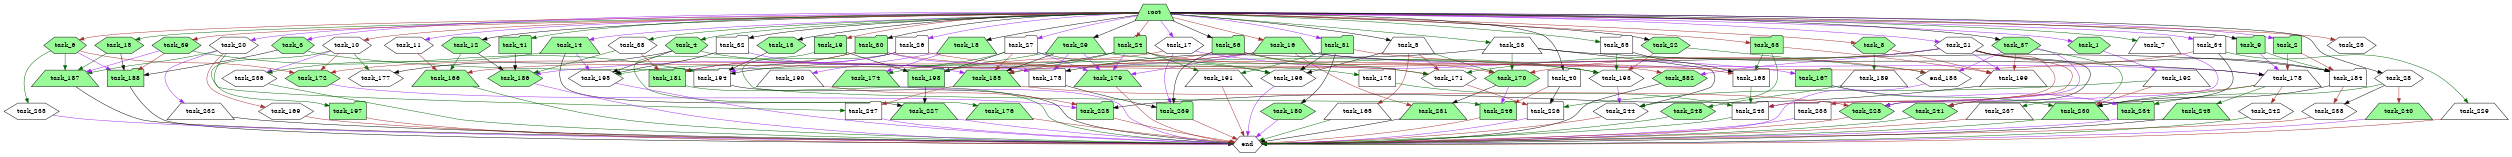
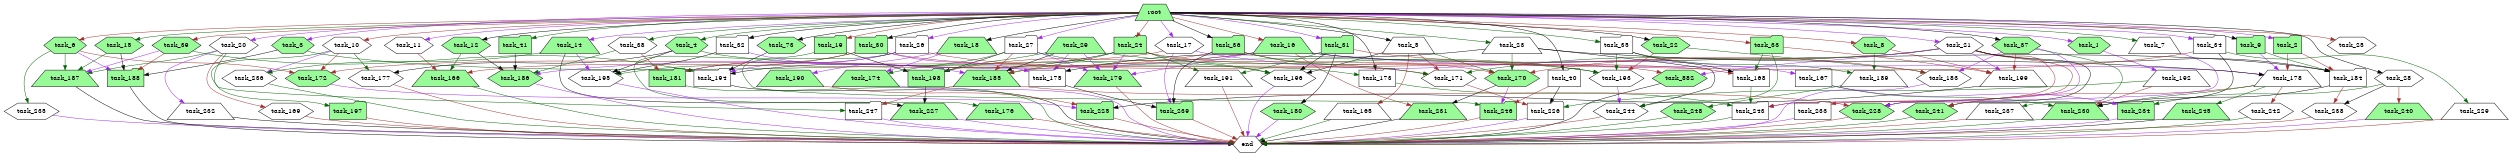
edge "root" -> "task_29": now "root" -> "task_173"
node "task_13": label "task_13" -> "task_73"
edge "task_35" -> "task_189": added
node "task_190": fillcolor white -> palegreen
node "task_167": fillcolor palegreen -> white
node "end_183": label "end_183" -> "task_183"
edge "task_177" -> "end": added
